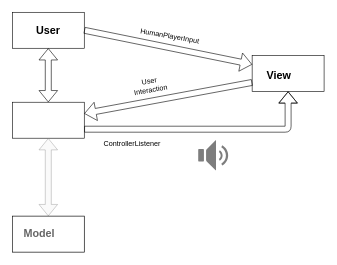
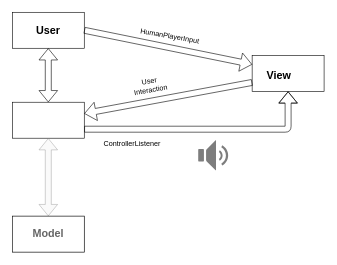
node "Model": moved (39, 234) -> (48, 234)
